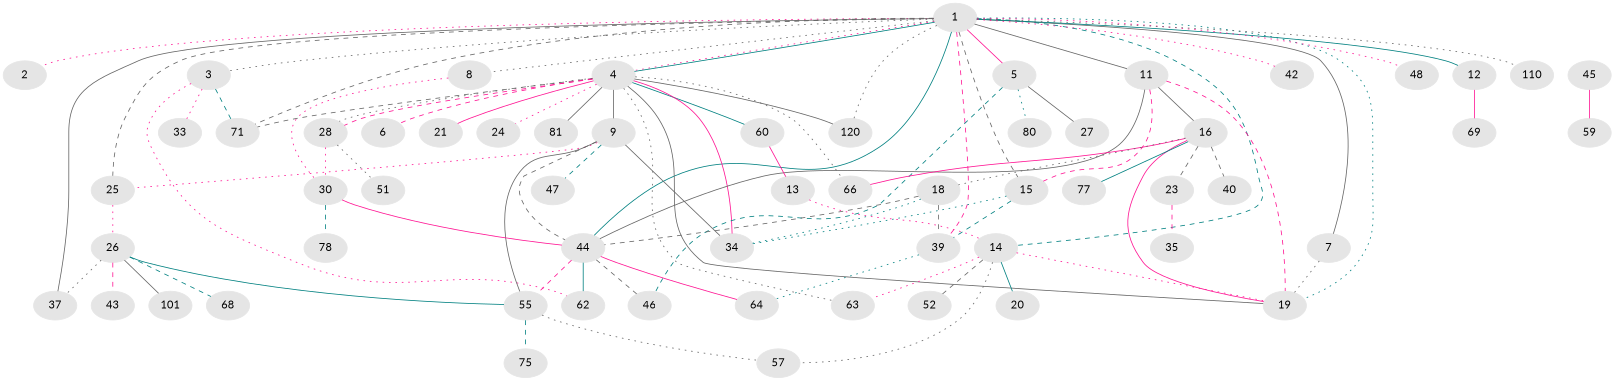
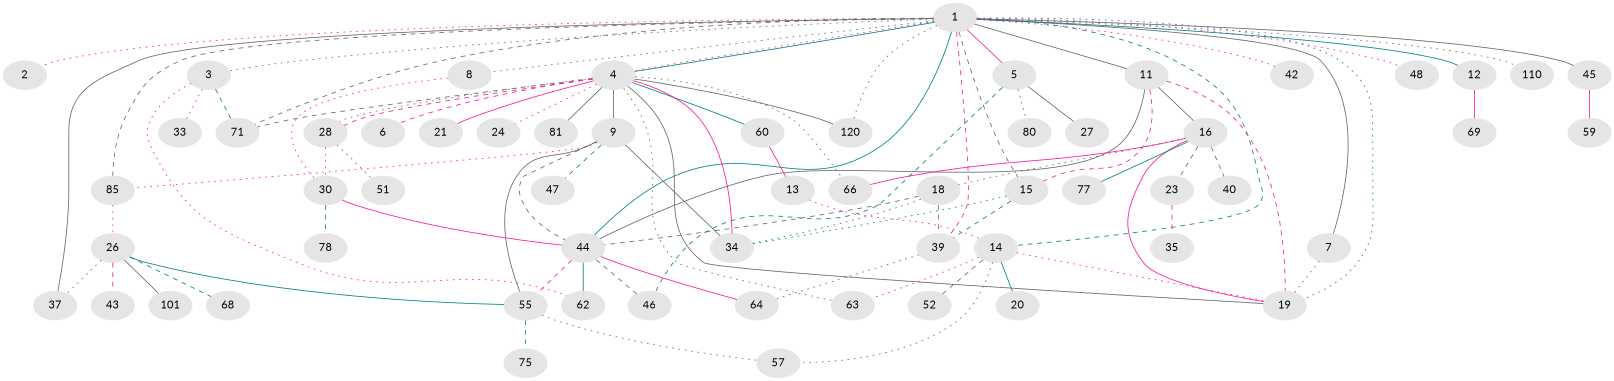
edge "1" -- "45": added
node "25": label "25" -> "85"
